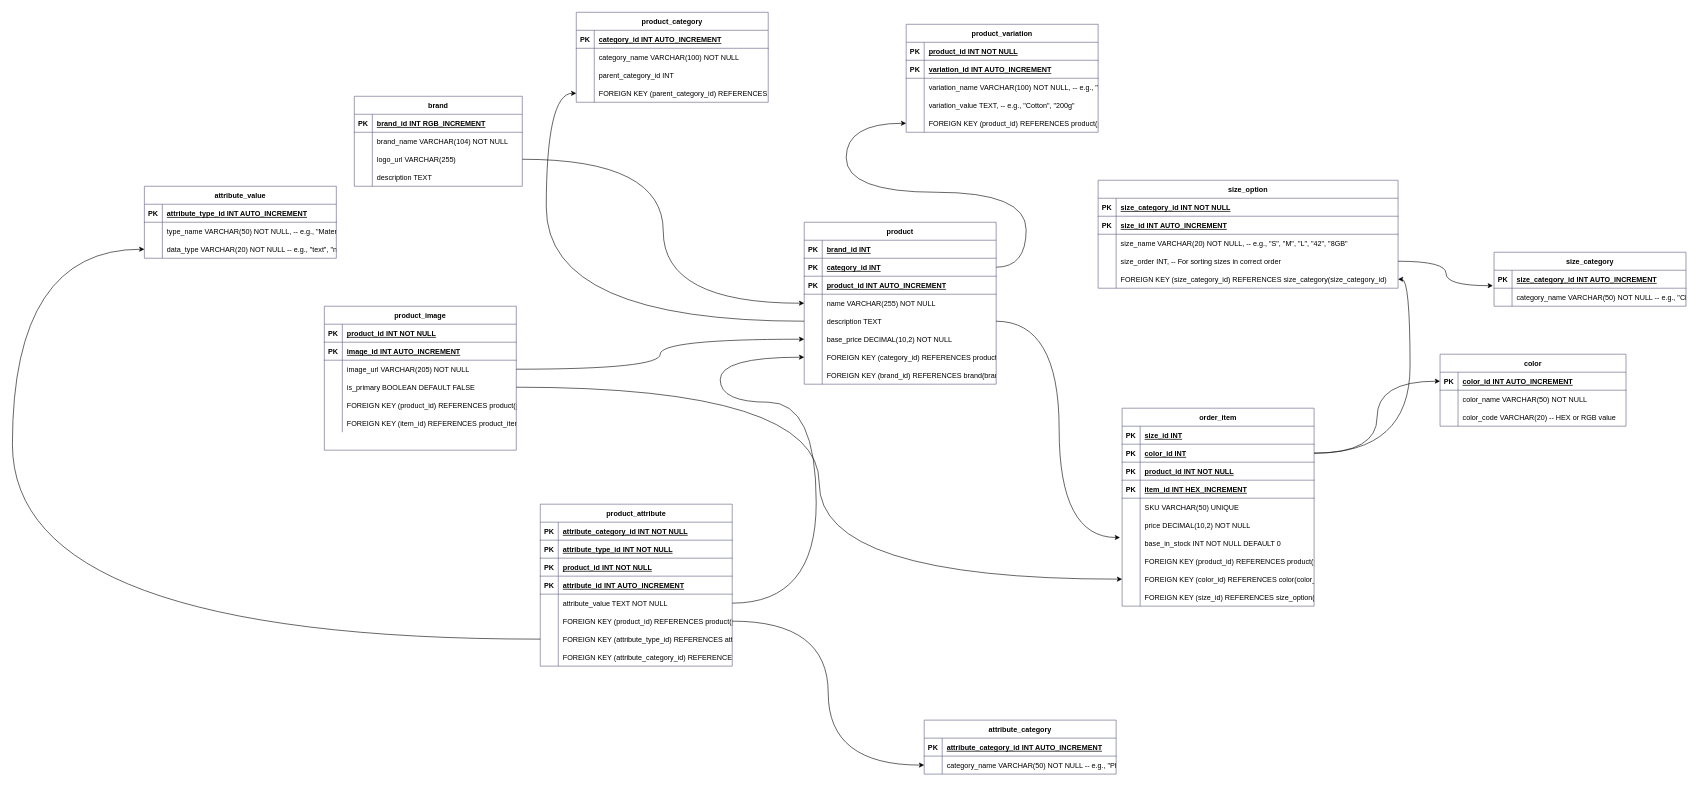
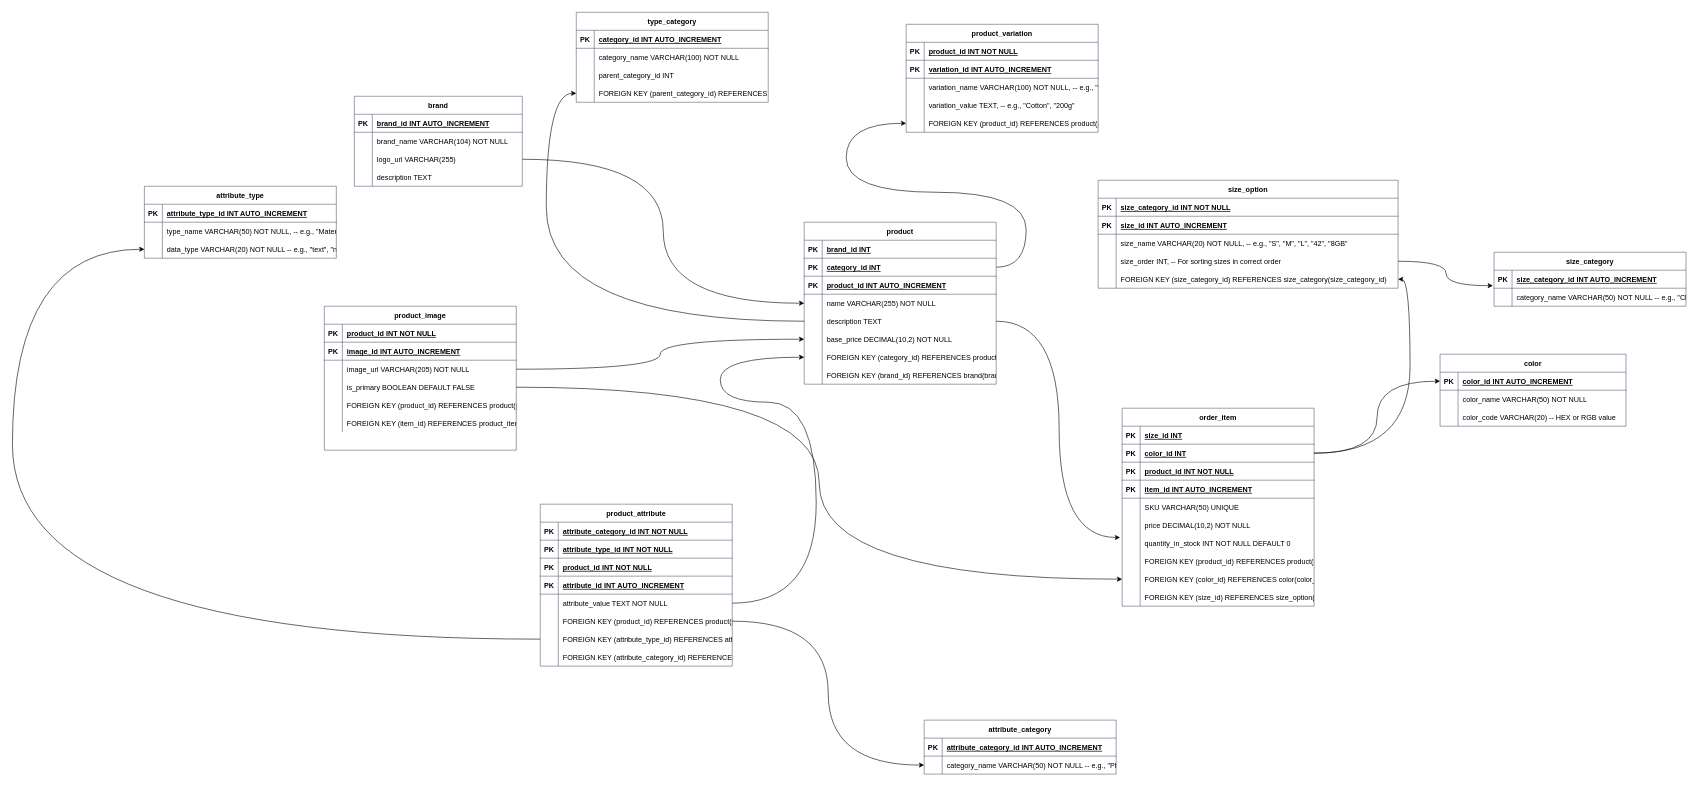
node "product_category": label "product_category" -> "type_category"
node "brand_id INT RGB_INCREMENT": label "brand_id INT RGB_INCREMENT" -> "brand_id INT AUTO_INCREMENT"
node "attribute_value": label "attribute_value" -> "attribute_type"
node "item_id INT HEX_INCREMENT": label "item_id INT HEX_INCREMENT" -> "item_id INT AUTO_INCREMENT"
node "base_in_stock INT NOT NULL DEFAULT 0": label "base_in_stock INT NOT NULL DEFAULT 0" -> "quantity_in_stock INT NOT NULL DEFAULT 0"
